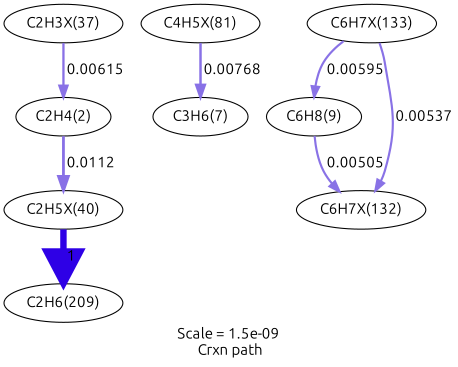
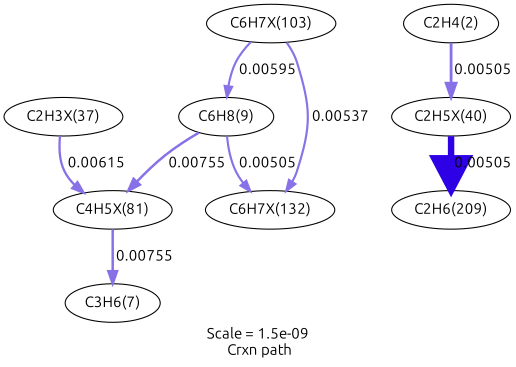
node "C6H7X(133)": label "C6H7X(133)" -> "C6H7X(103)"
edge "C2H3X(37)" -> "C2H4(2)": now "C2H3X(37)" -> "C4H5X(81)"
edge "C4H5X(81)" -> "C3H6(7)": label " 0.00768" -> " 0.00755"
edge "C6H8(9)" -> "C4H5X(81)": added, label "0.00755"
edge "C2H4(2)" -> "C2H5X(40)": label " 0.0112" -> " 0.00505"
edge "C2H5X(40)" -> "C2H6(209)": label " 1" -> " 0.00505"
